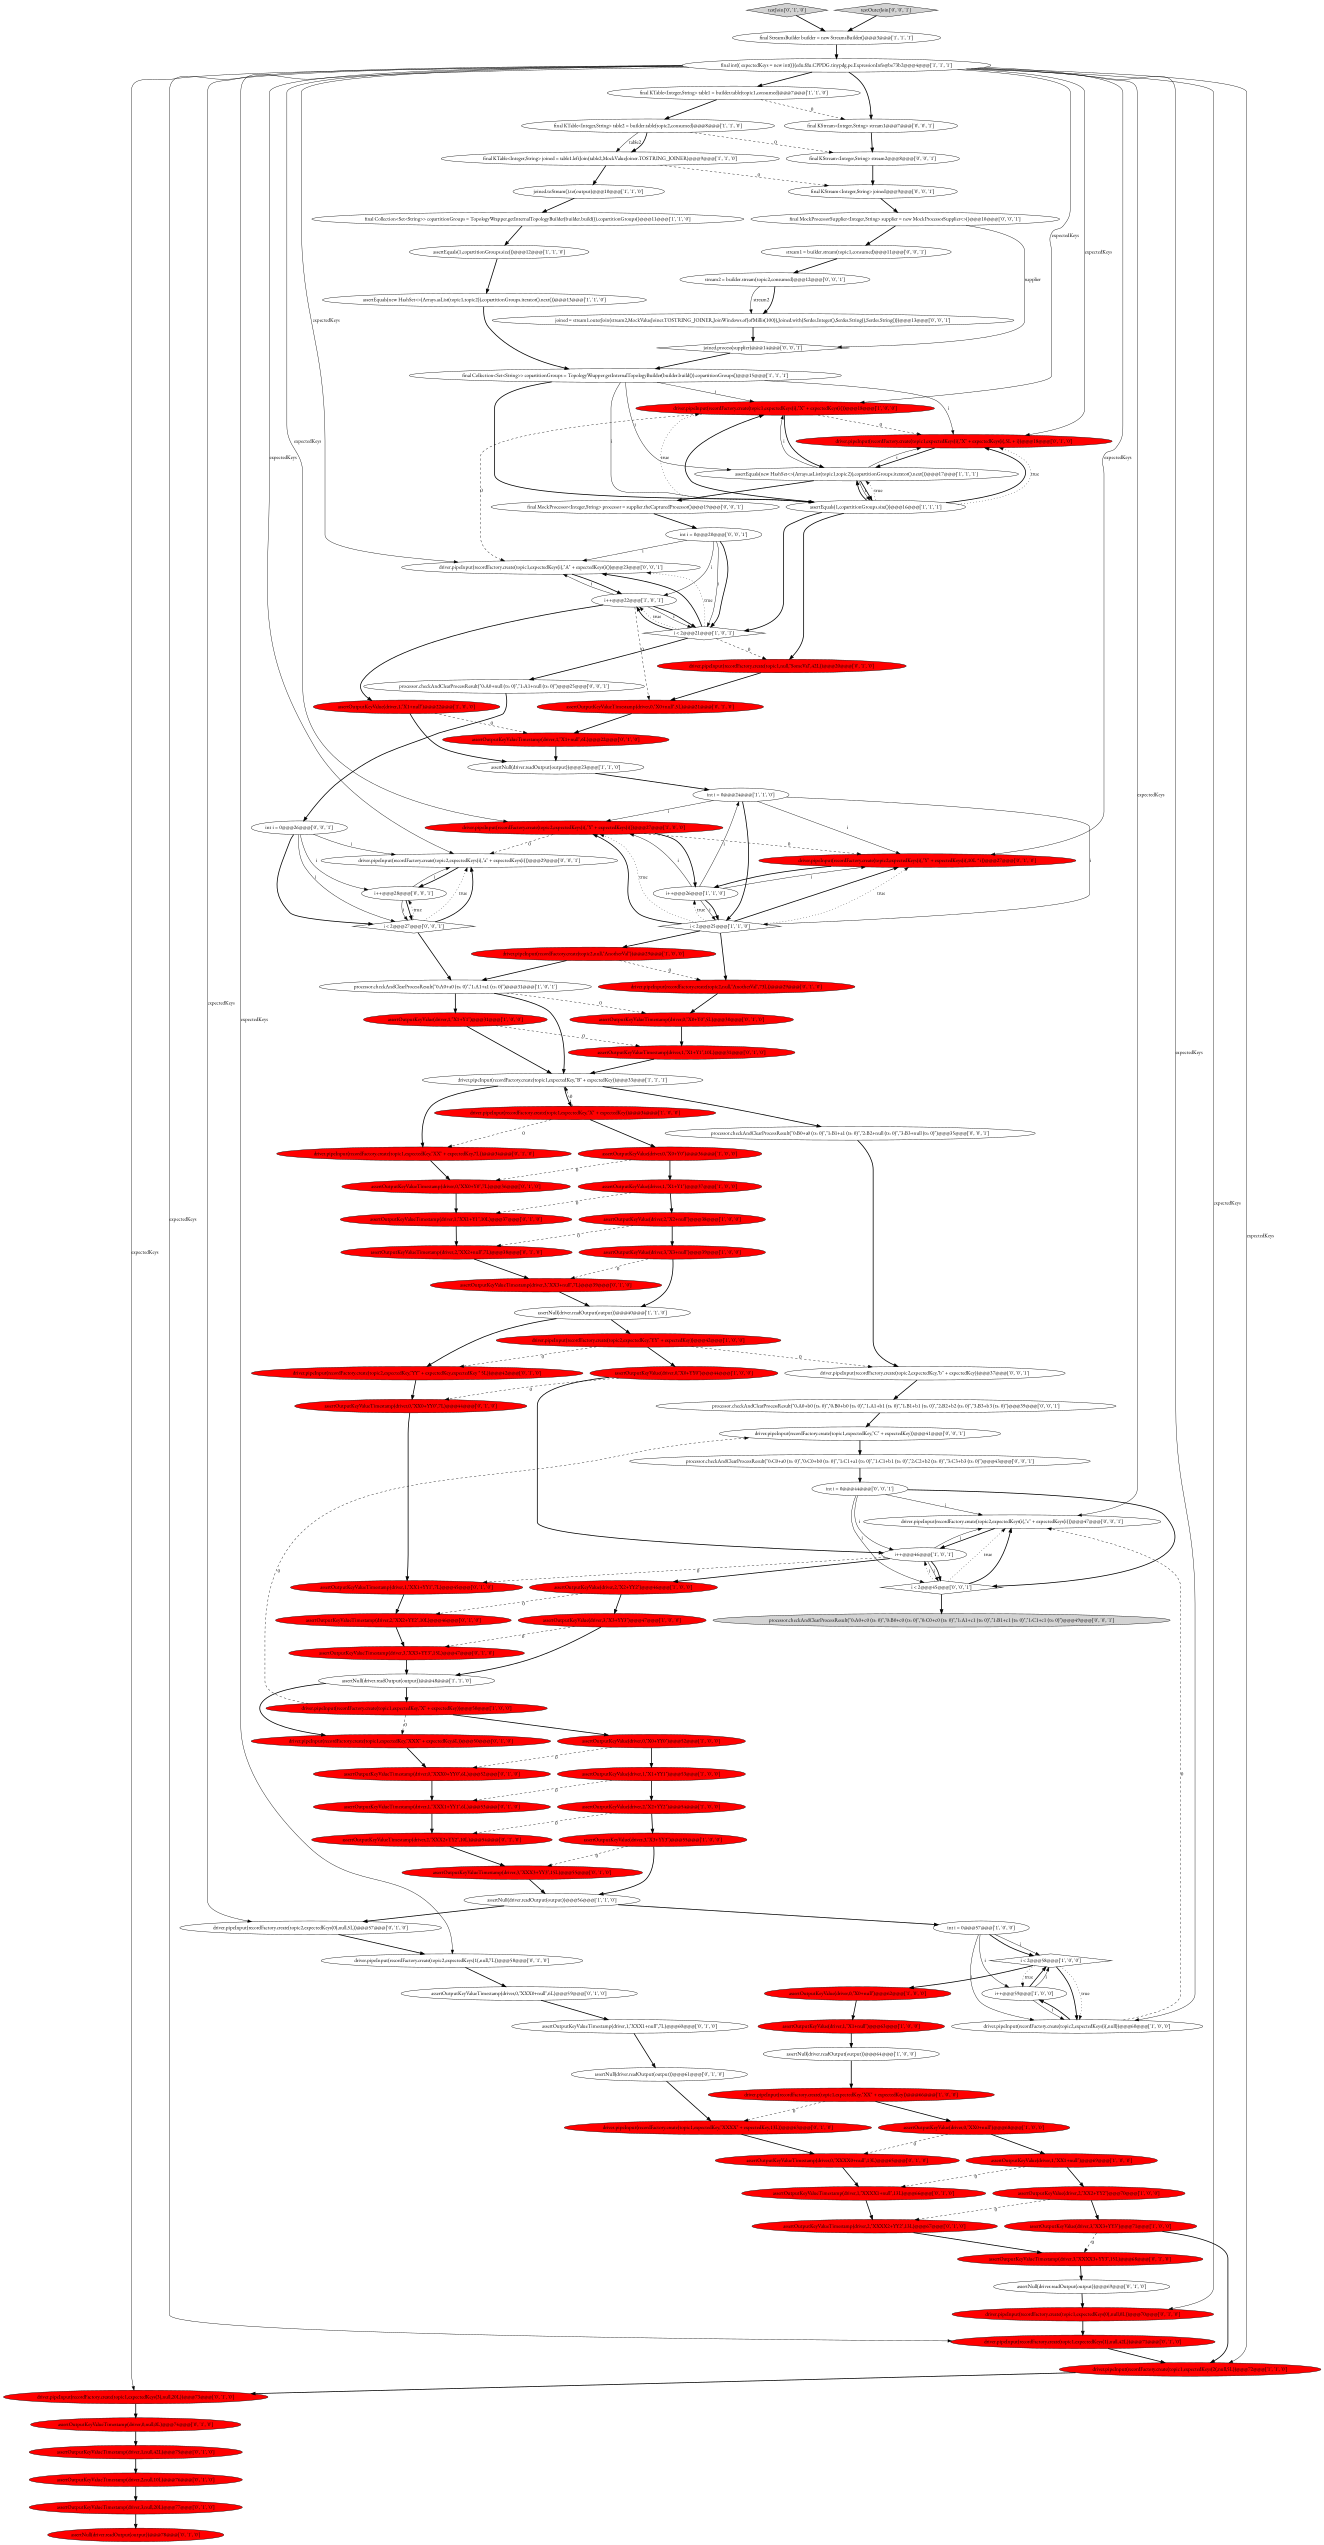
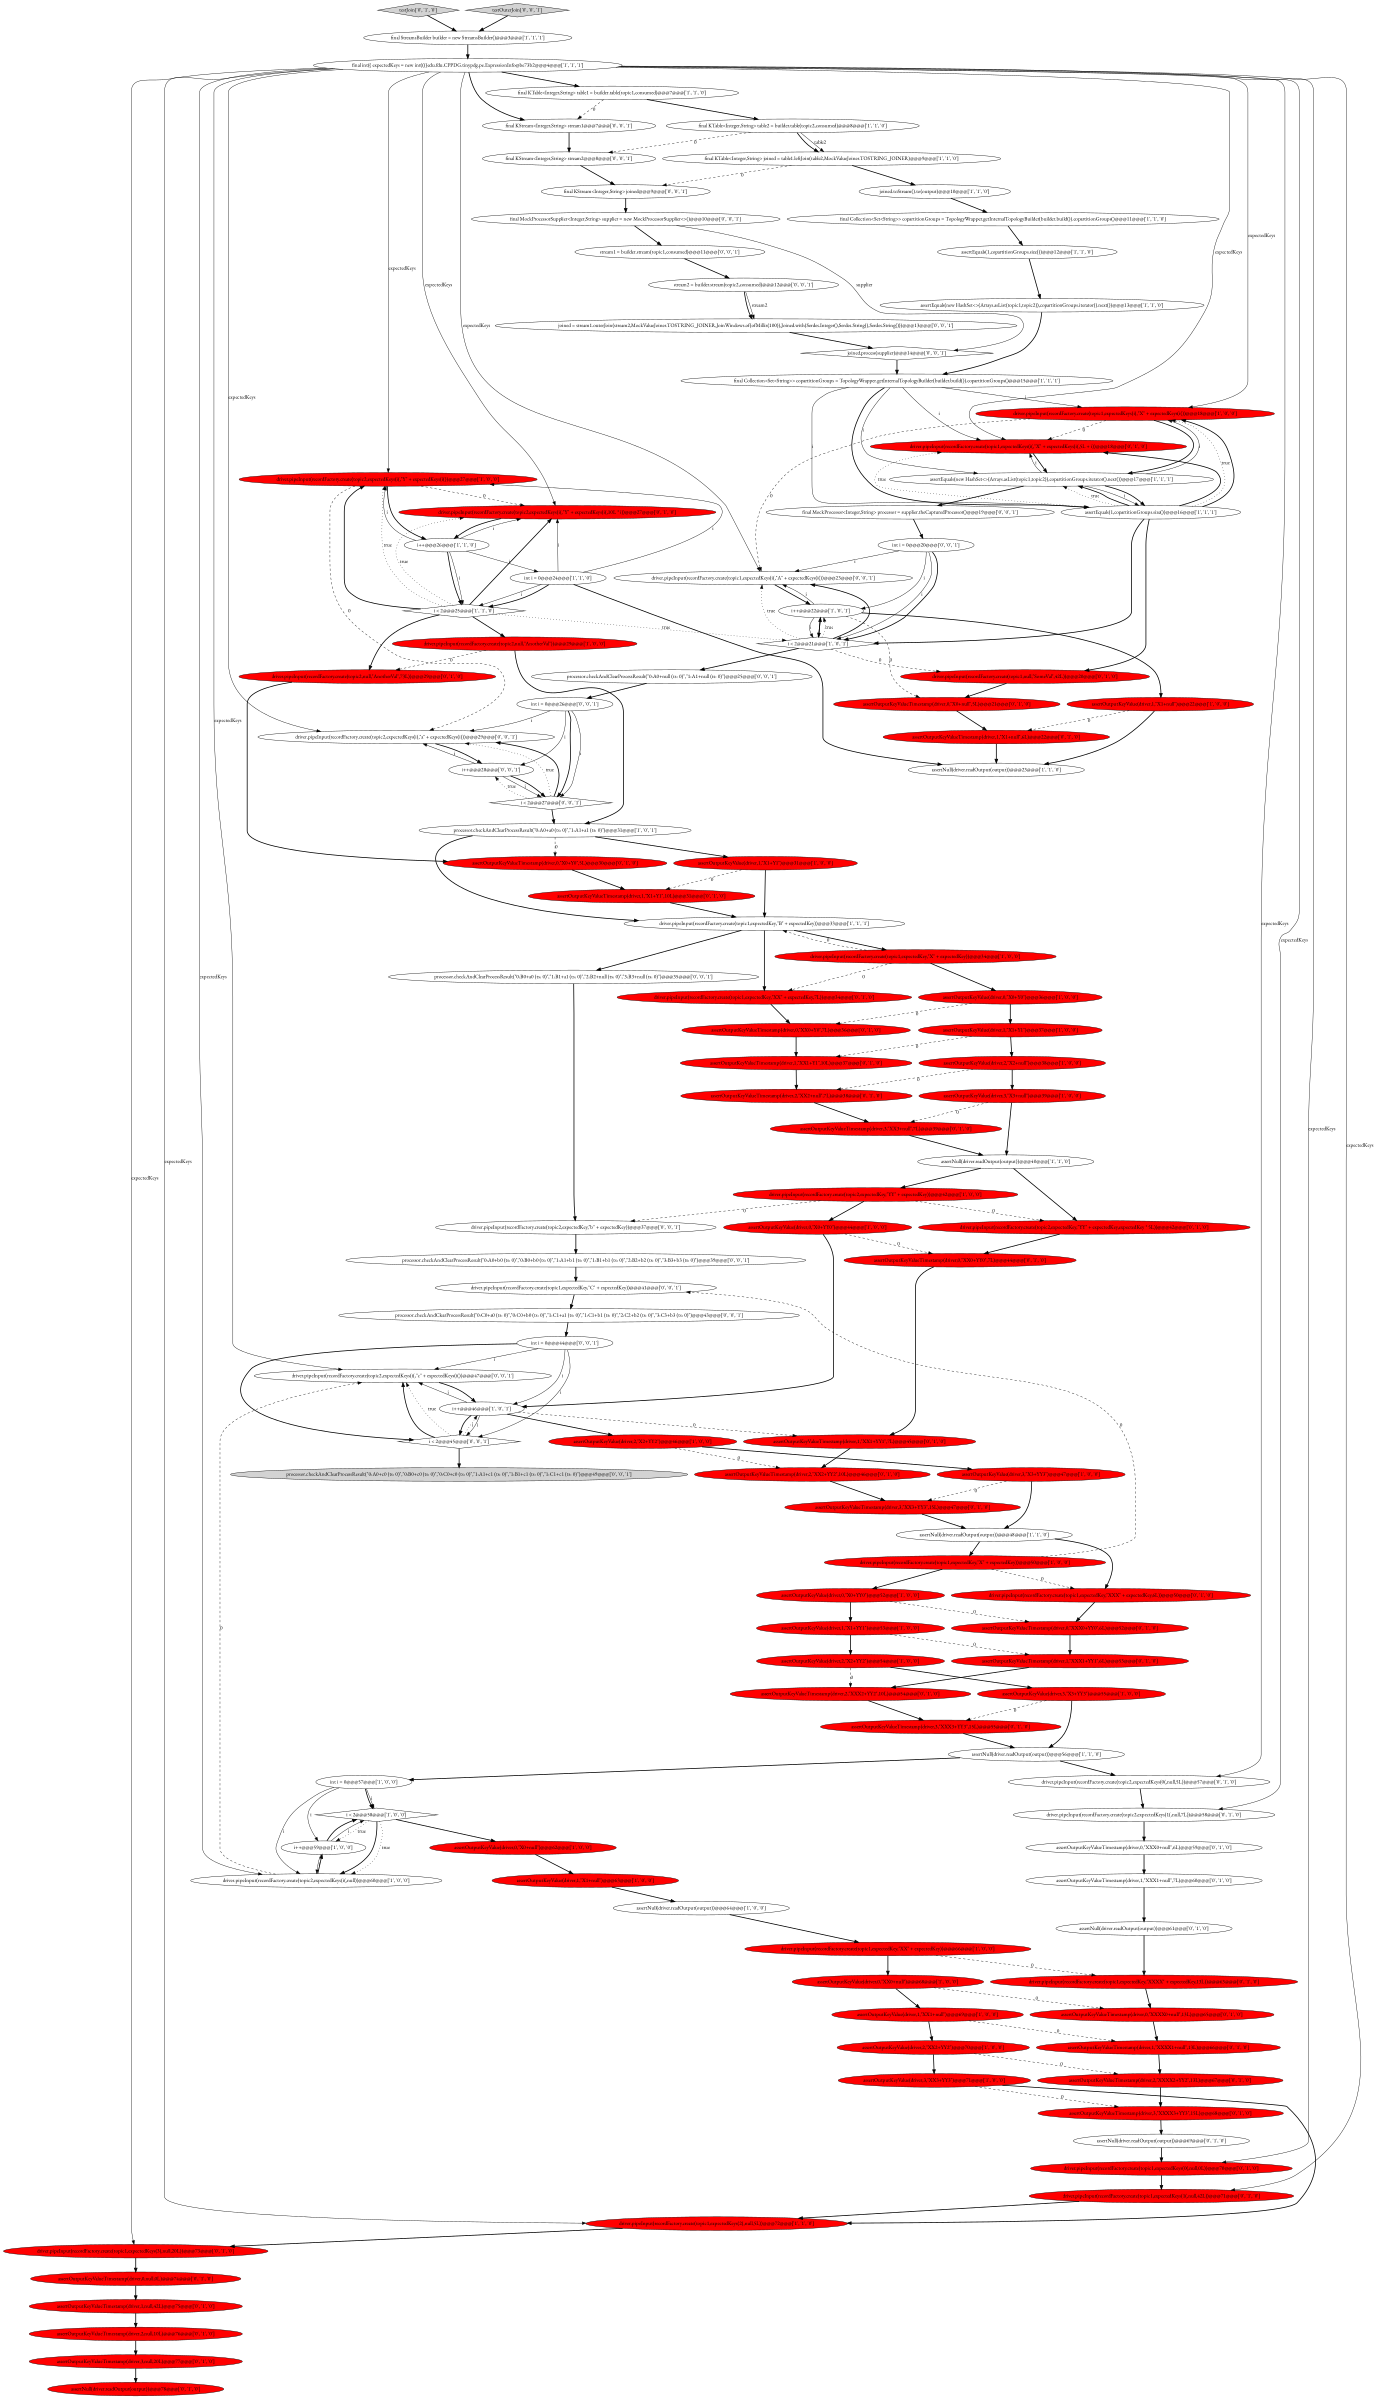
edge "assertNull(driver.readOutput(output))@@@23@@@['1', '1', '0']" -> "int i = 0@@@24@@@['1', '1', '0']": reversed
edge "i < 2@@@25@@@['1', '1', '0']" -> "i++@@@26@@@['1', '1', '0']": now "i < 2@@@25@@@['1', '1', '0']" -> "i < 2@@@21@@@['1', '0', '1']"
